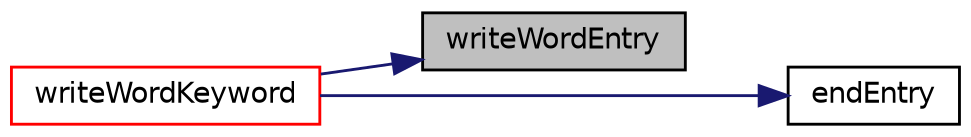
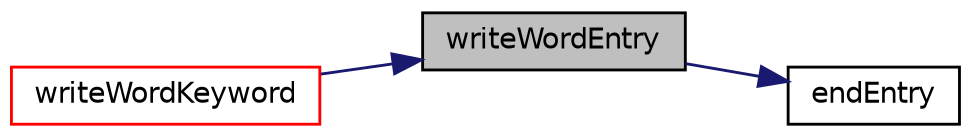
edge "writeWordKeyword" -> "endEntry": now "writeWordEntry" -> "endEntry"
